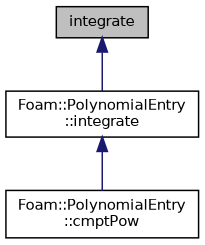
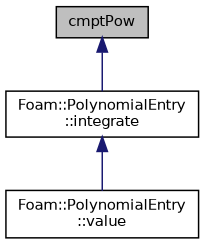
node "integrate": label "integrate" -> "cmptPow"
node "Foam::PolynomialEntry ::cmptPow": label "Foam::PolynomialEntry ::cmptPow" -> "Foam::PolynomialEntry ::value"
